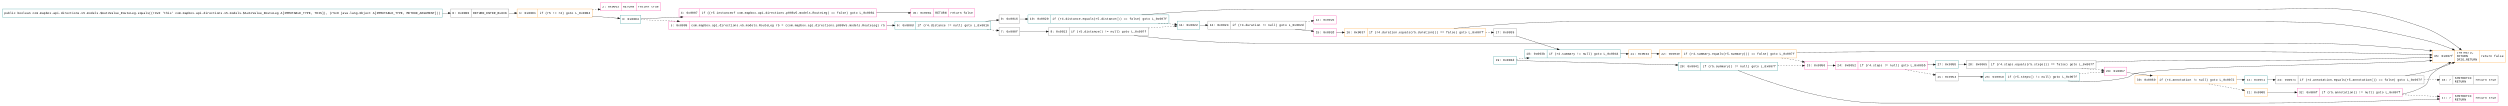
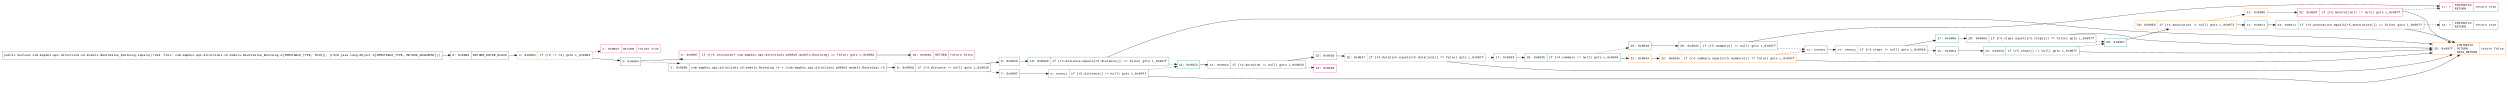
edge "19: 0x003d" -> "18: 0x003b": reversed
node "29: 0x0067": color deeppink -> teal
